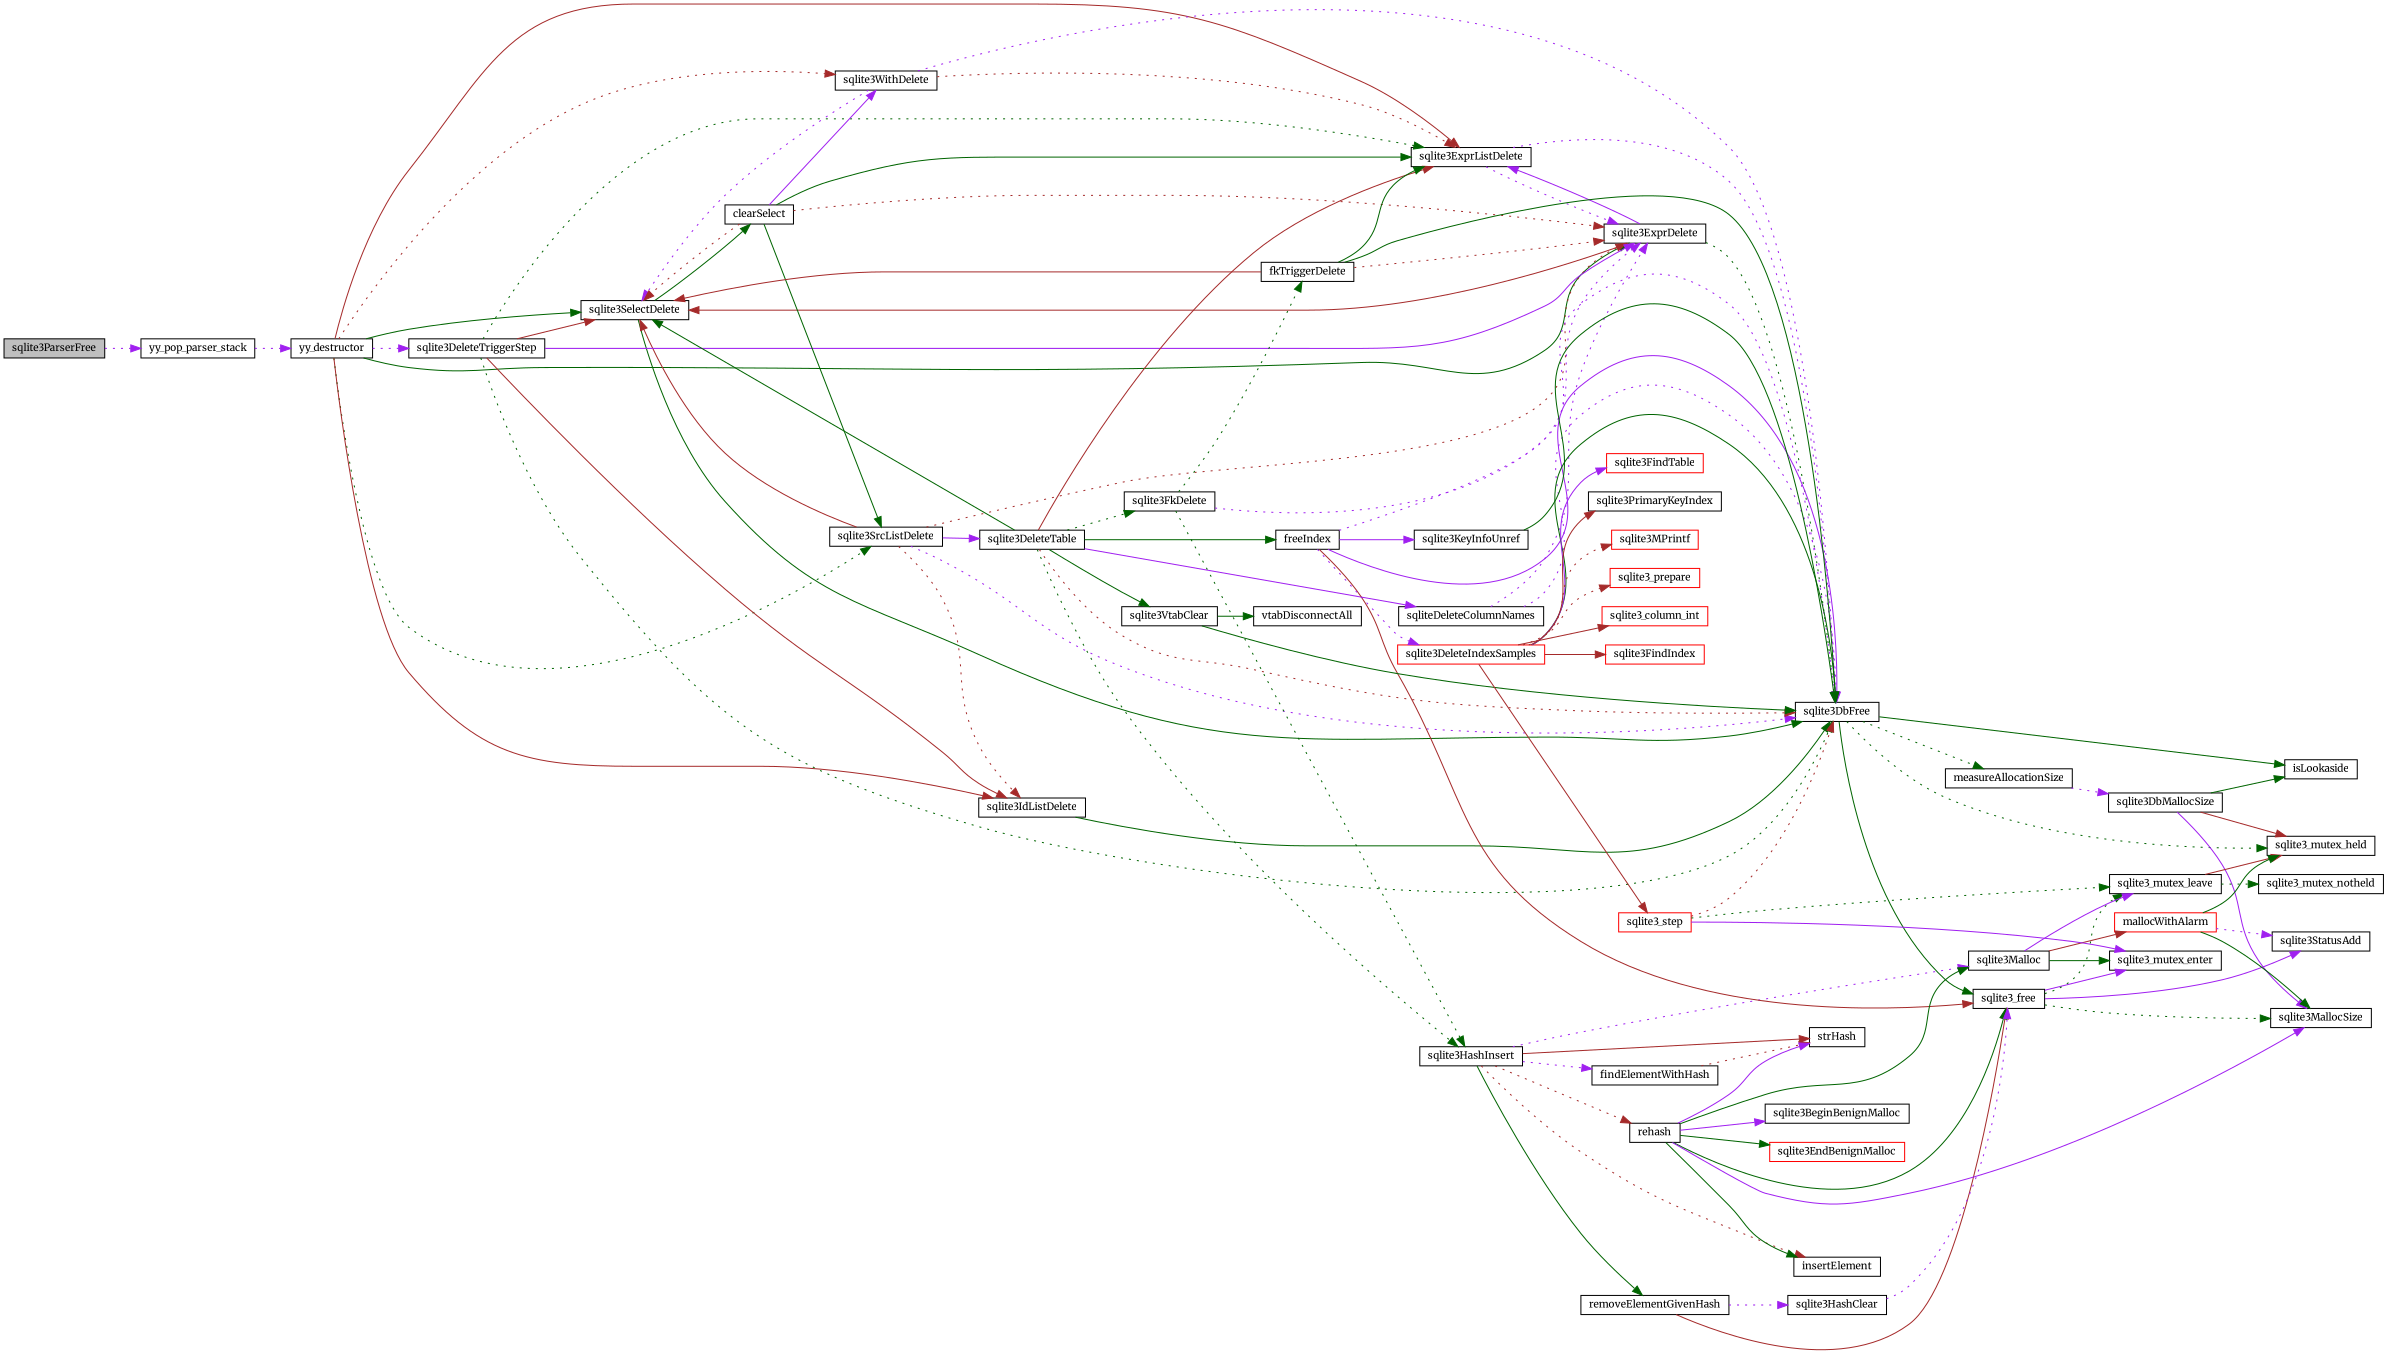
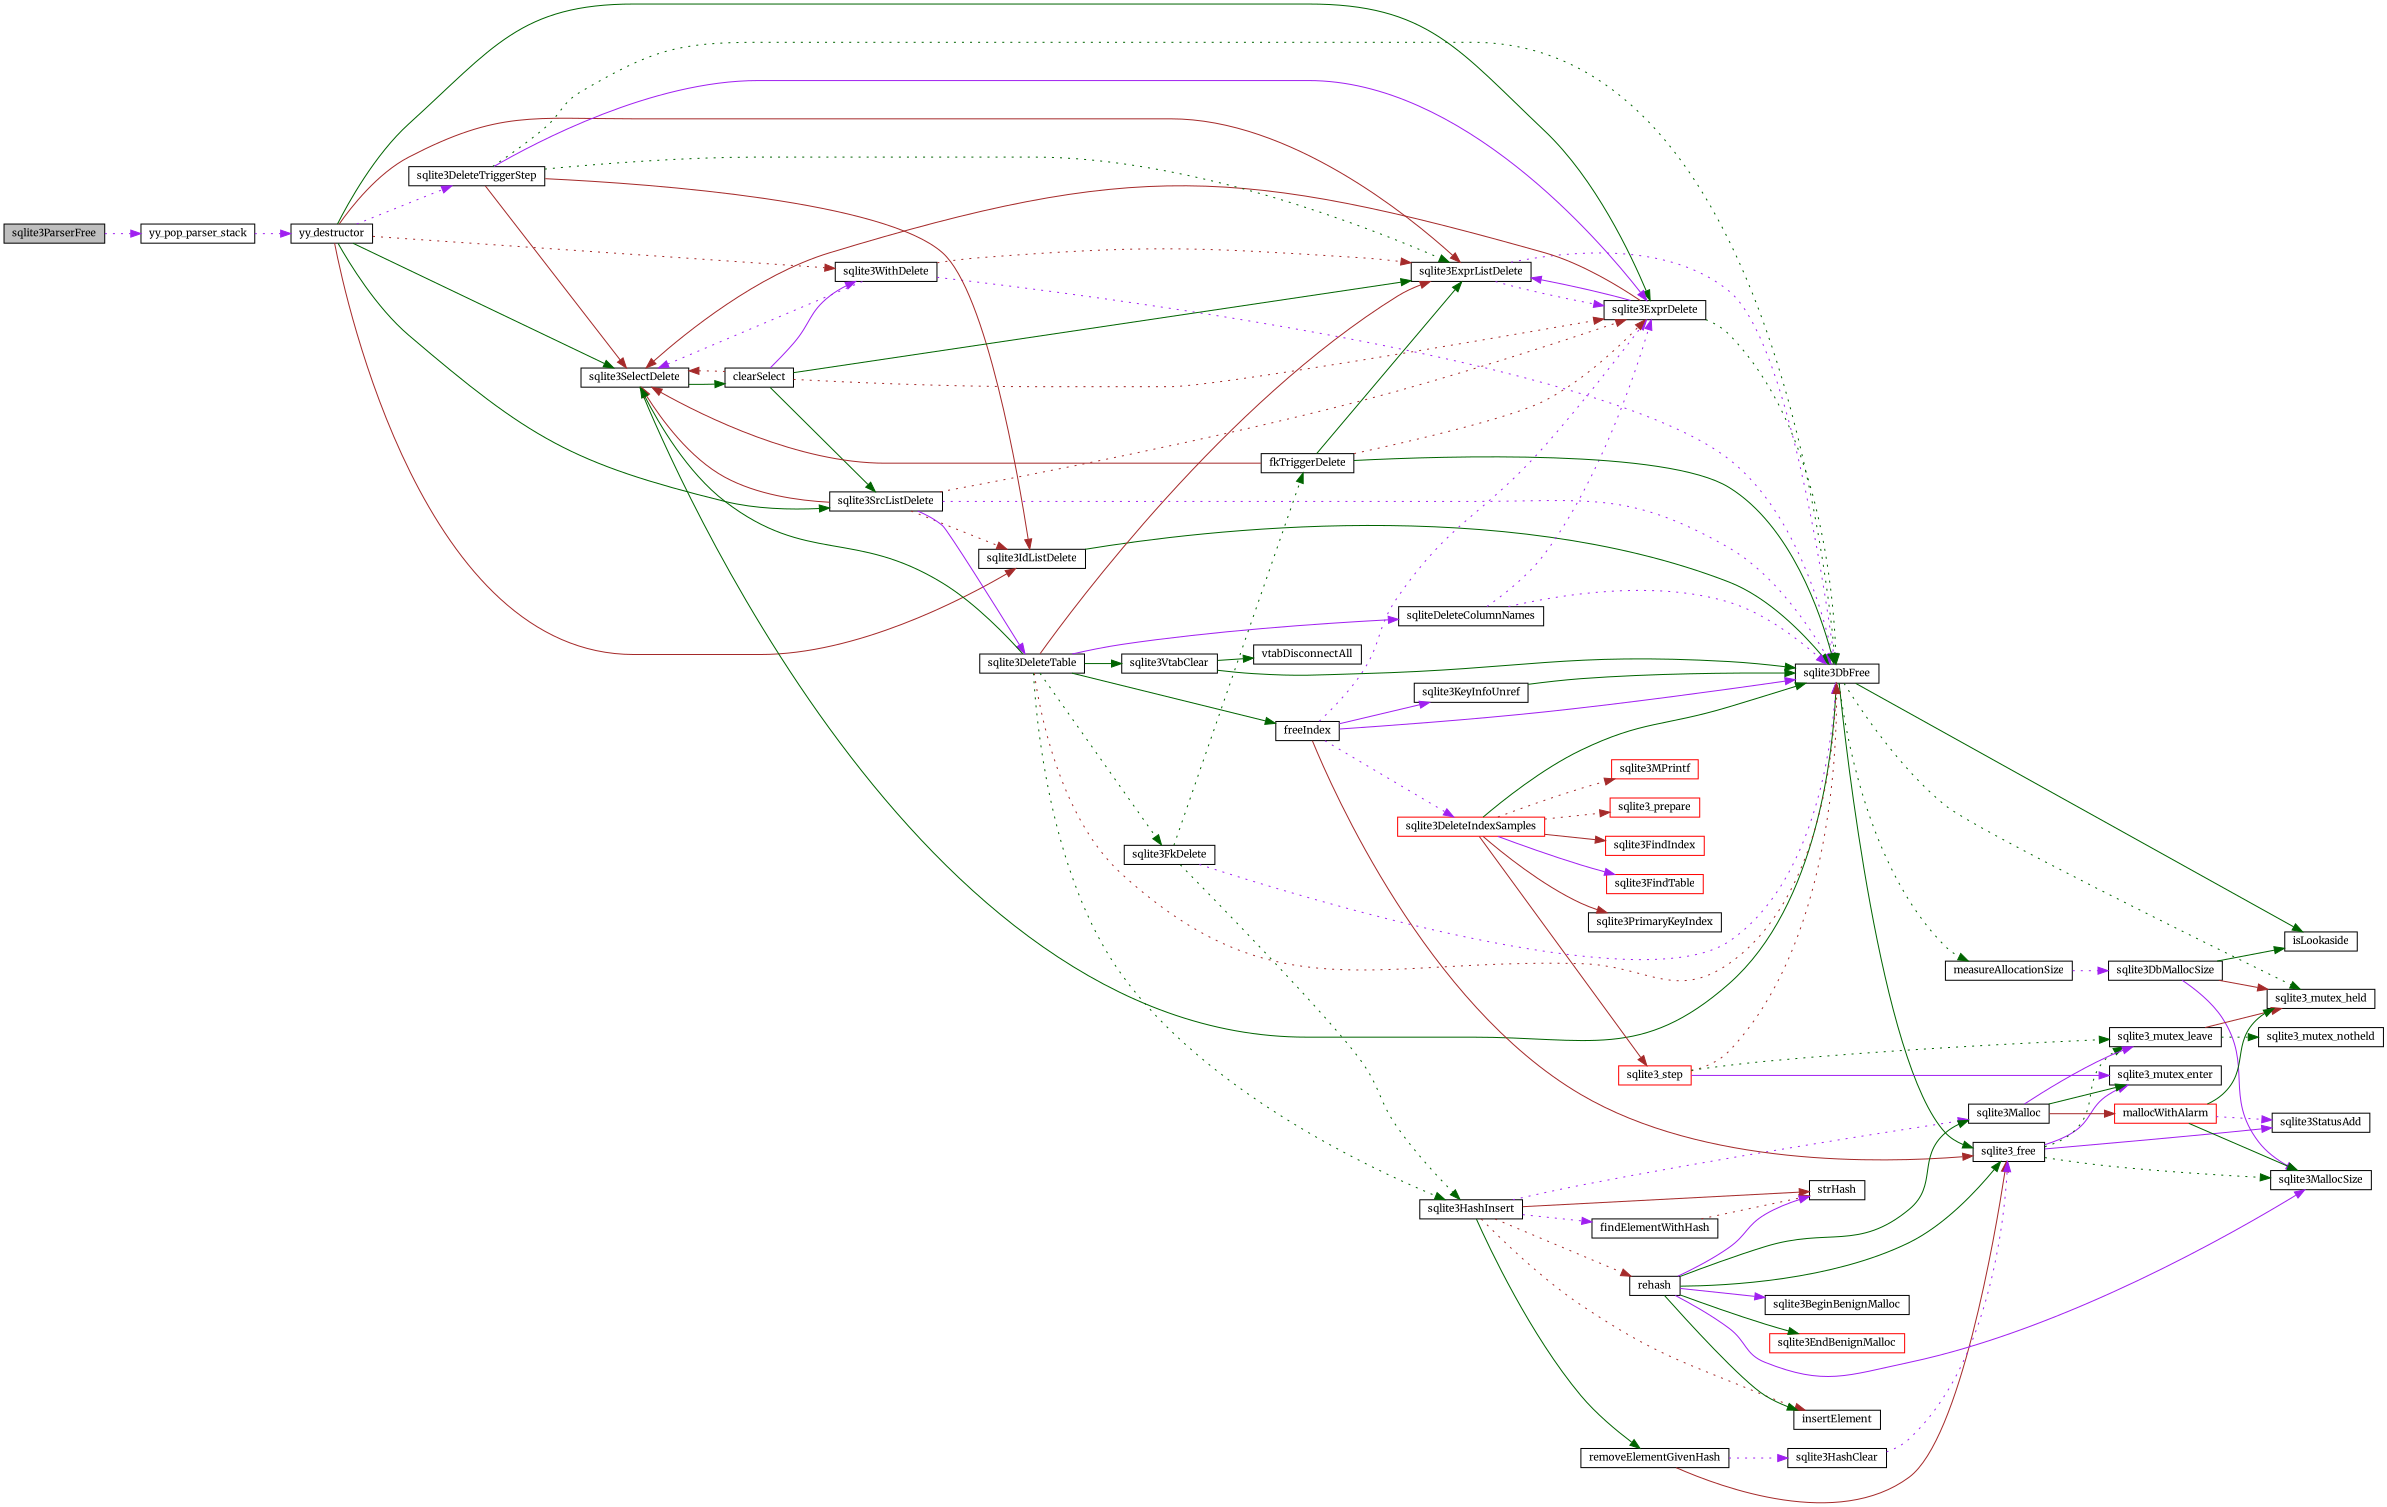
node "sqlite3_column_int": removed
edge "yy_destructor" -> "sqlite3SrcListDelete": style dotted -> solid
